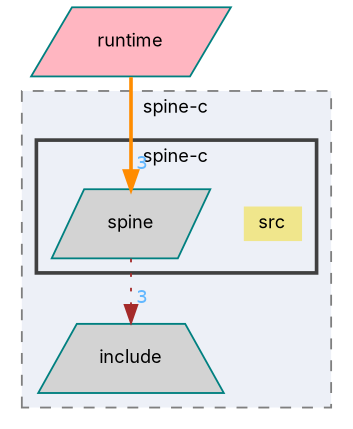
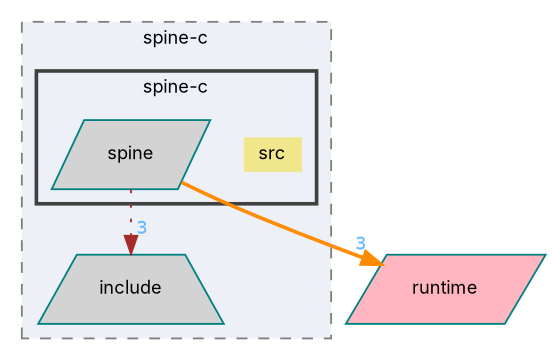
edge "runtime" -> "spine": reversed
